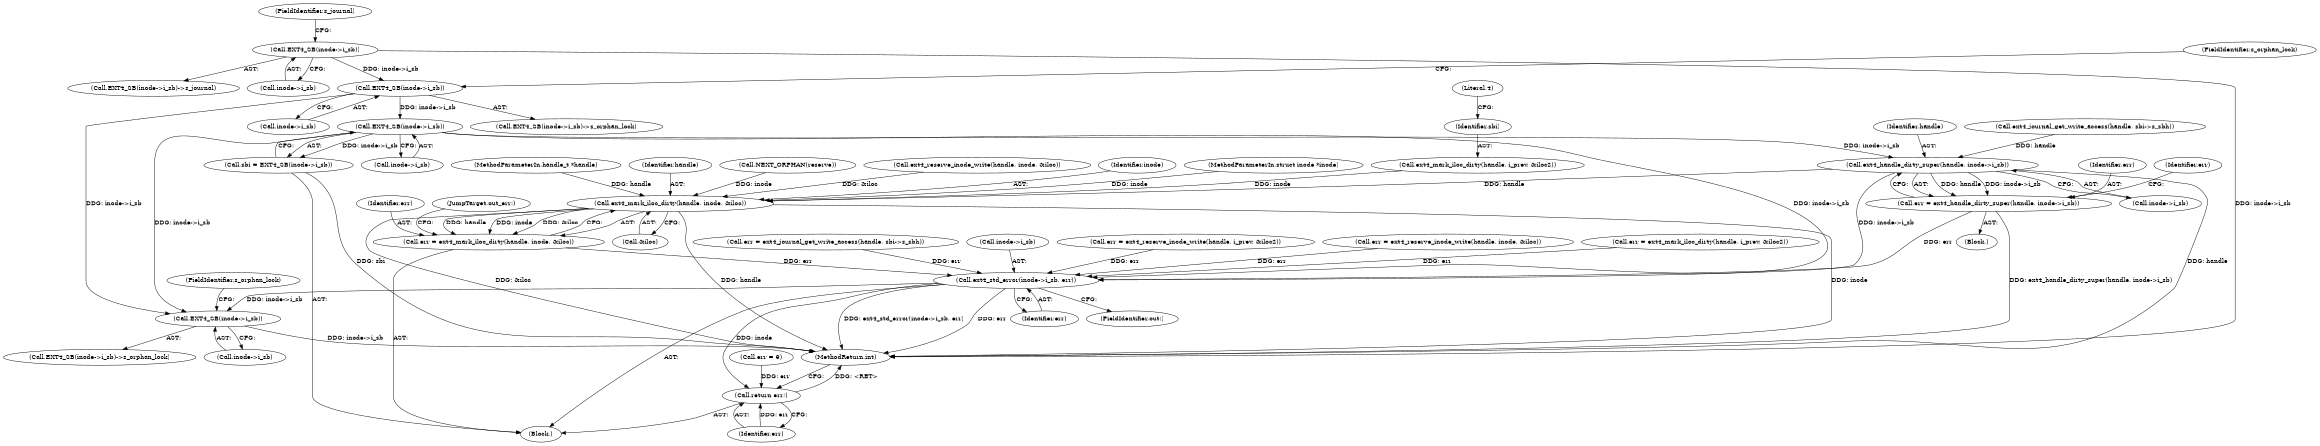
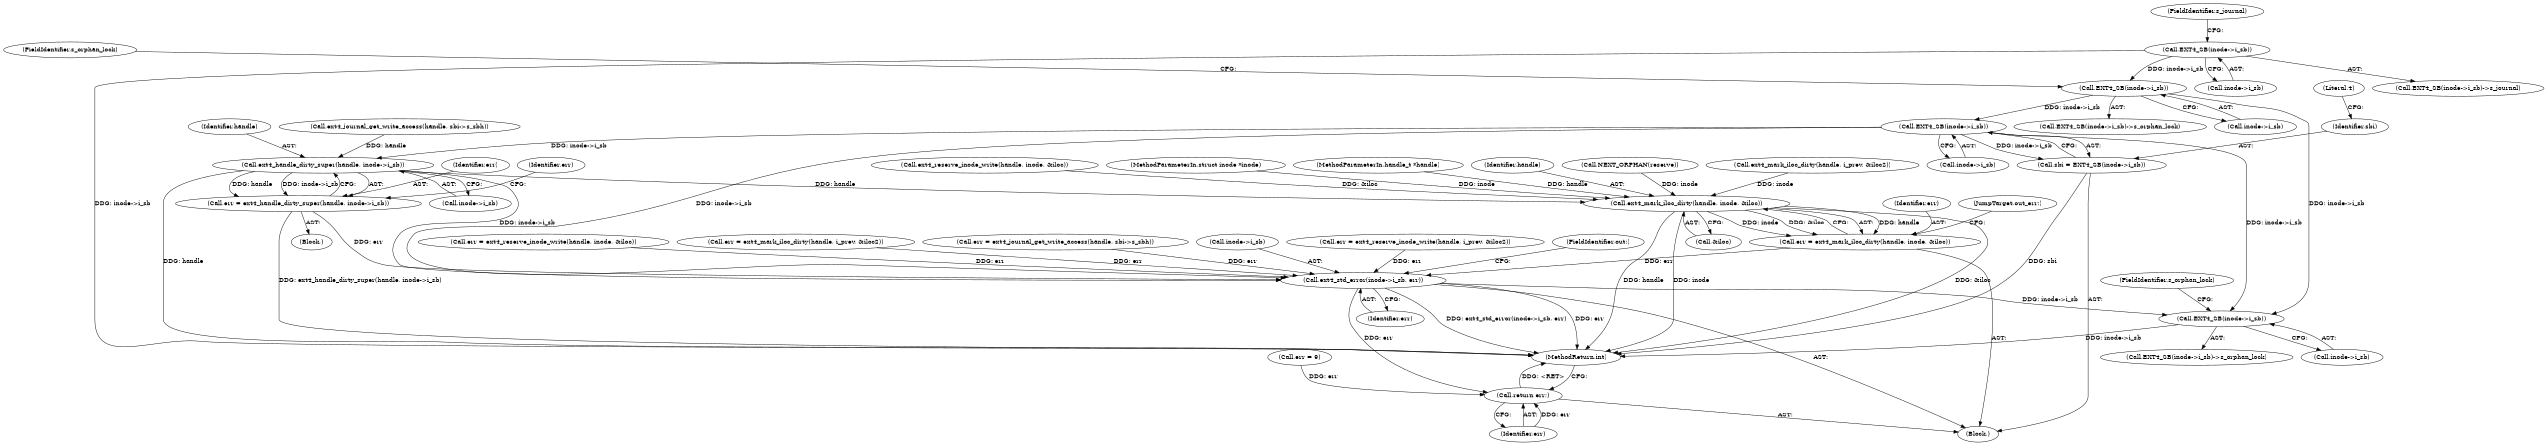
edge "(Identifier,sbi)" -> "(Call,ext4_mark_iloc_dirty(handle, i_prev, &iloc2))": now "(Identifier,sbi)" -> "(Call,sbi = EXT4_SB(inode->i_sb))"
node "(Identifier,inode)": removed
edge "(Call,ext4_std_error(inode->i_sb, err))" -> "(FieldIdentifier,out:)": reversed
edge "(Call,ext4_std_error(inode->i_sb, err))" -> "(Call,return err;)": label "DDG: inode" -> "DDG: err"
